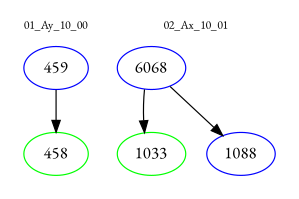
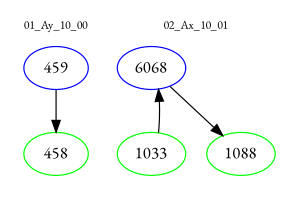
edge "6068" -> "1033": reversed
node "1088": color blue -> green
